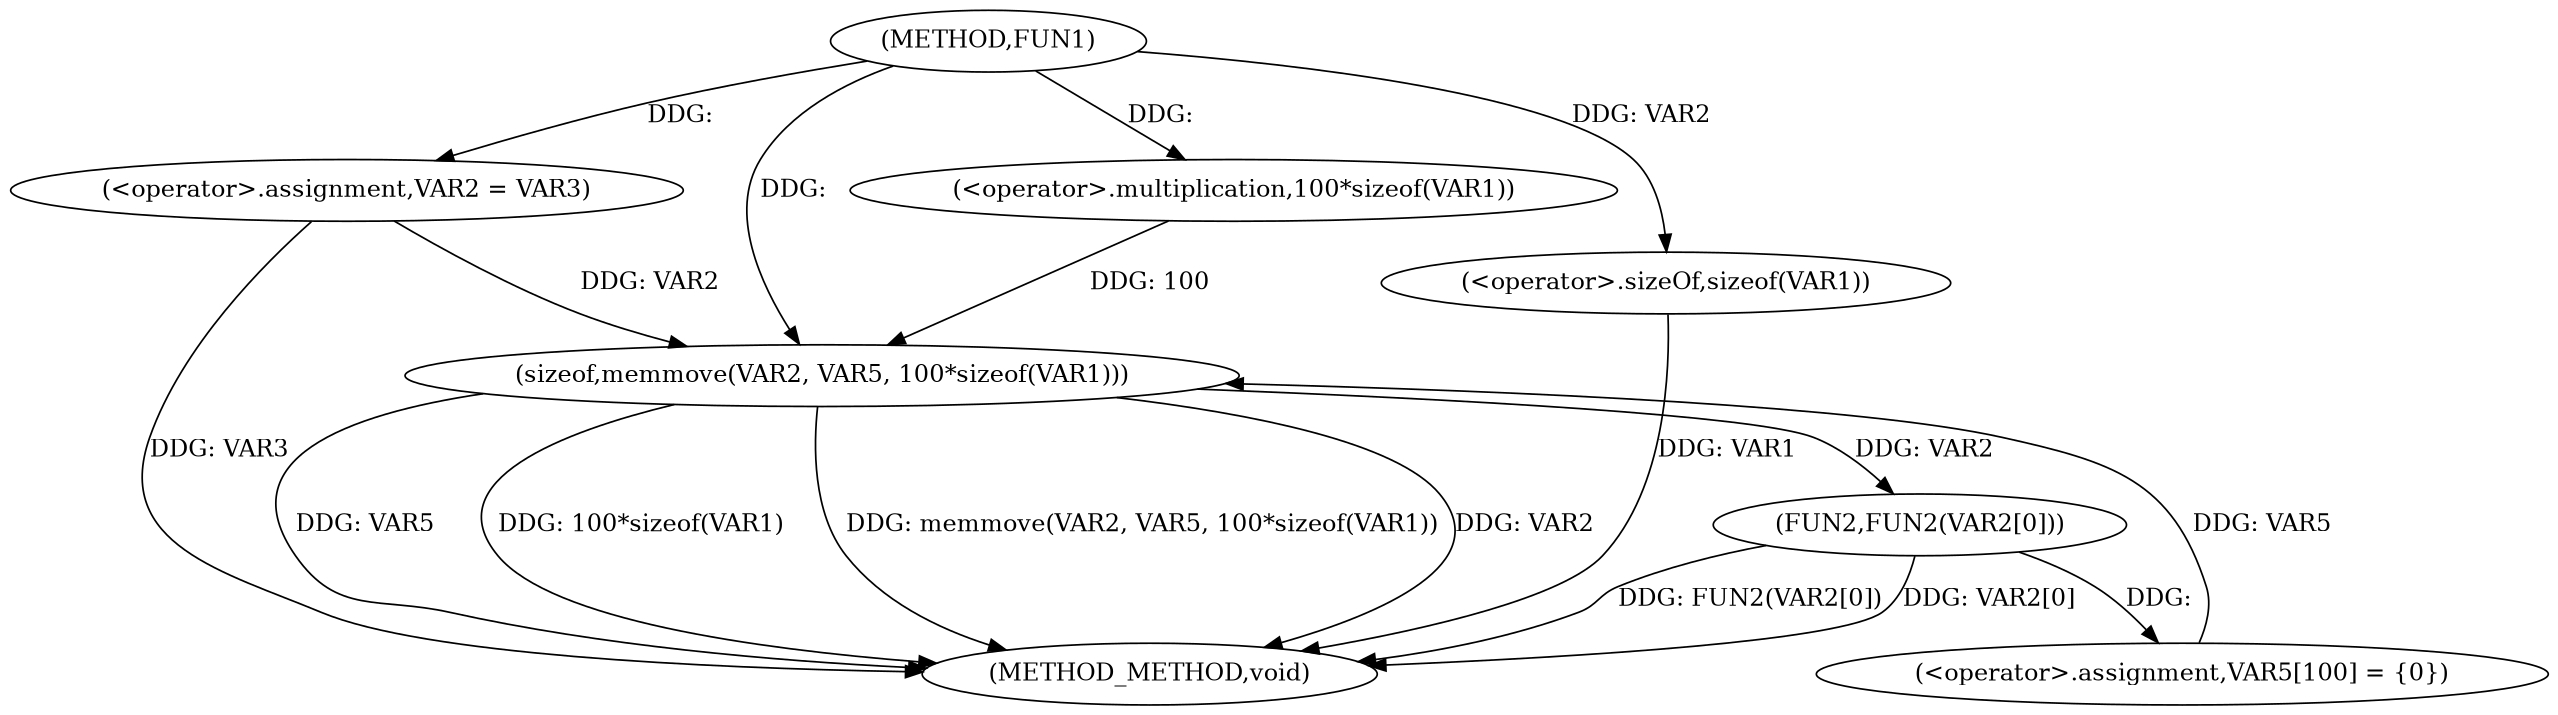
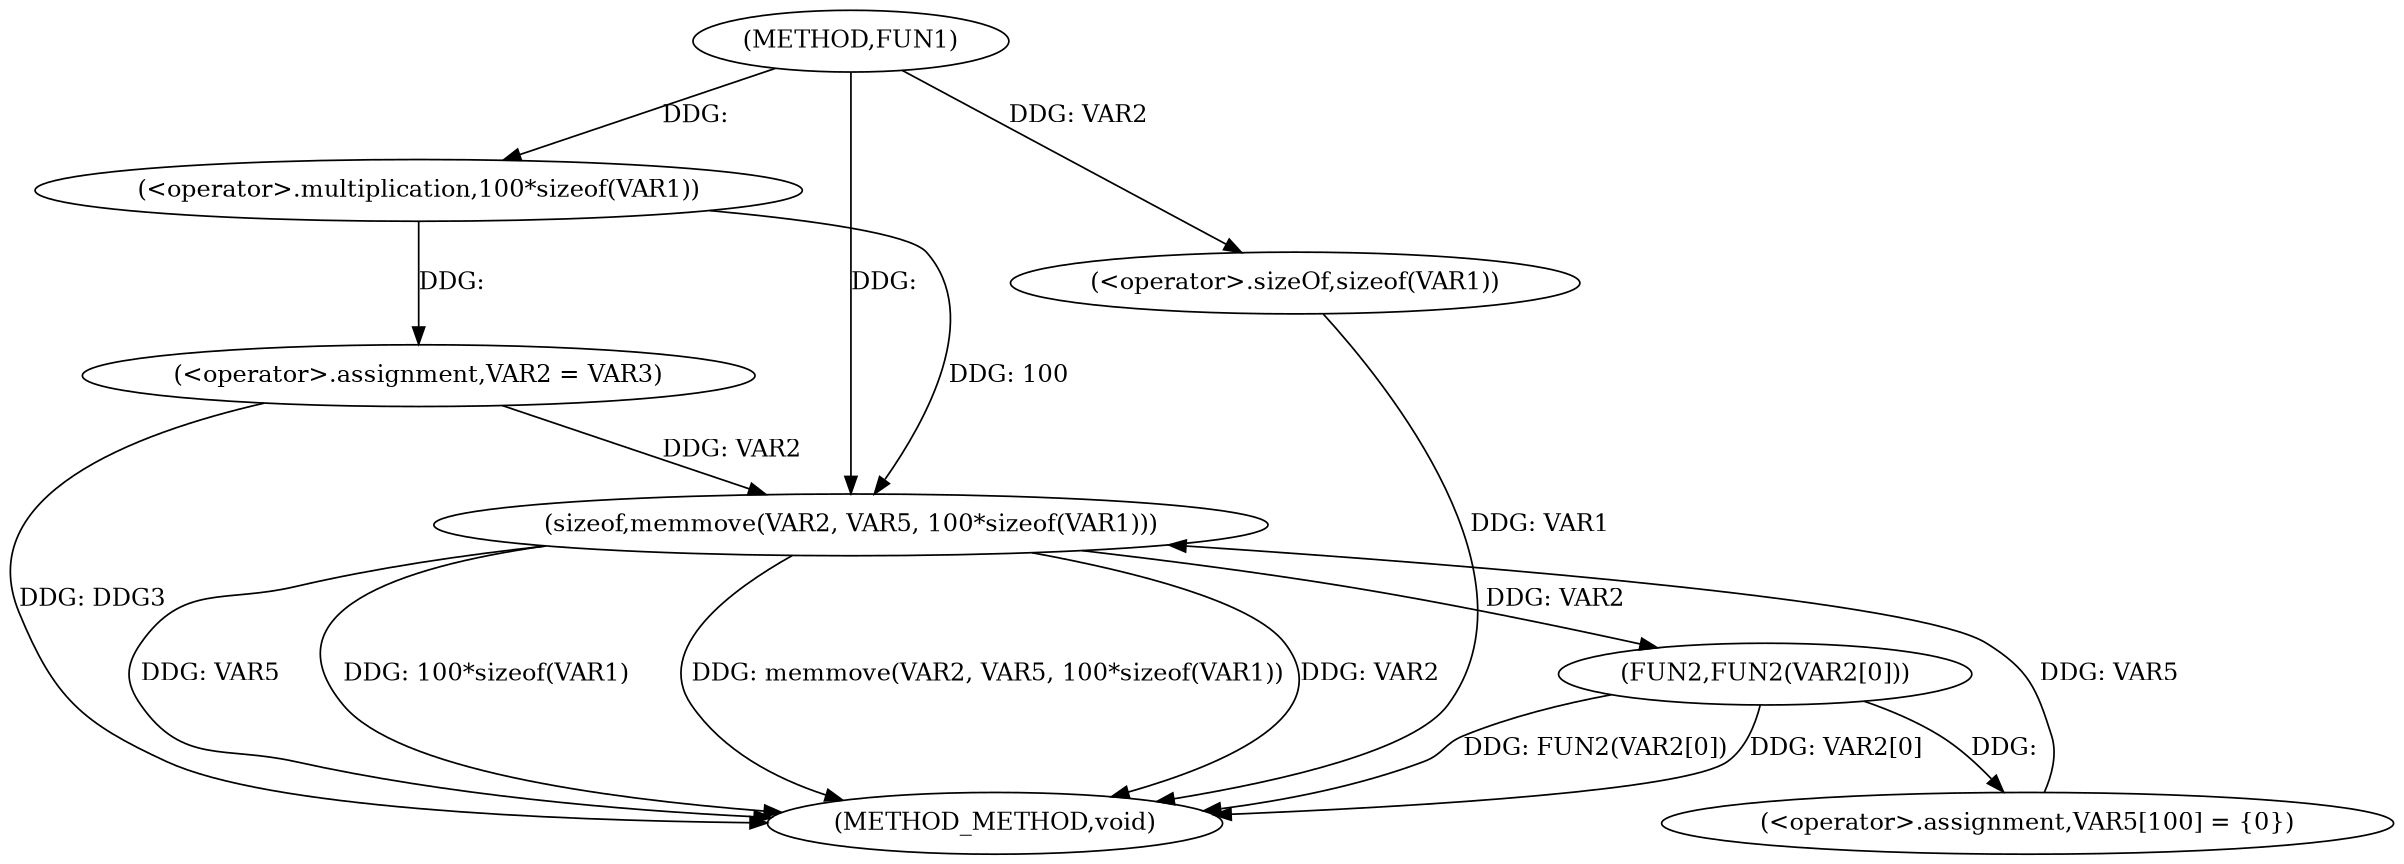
edge "(METHOD,FUN1)" -> "(<operator>.assignment,VAR2 = VAR3)": now "(<operator>.multiplication,100*sizeof(VAR1))" -> "(<operator>.assignment,VAR2 = VAR3)"
edge "(<operator>.assignment,VAR2 = VAR3)" -> "(METHOD_METHOD,void)": label "DDG: VAR3" -> "DDG: DDG3"
